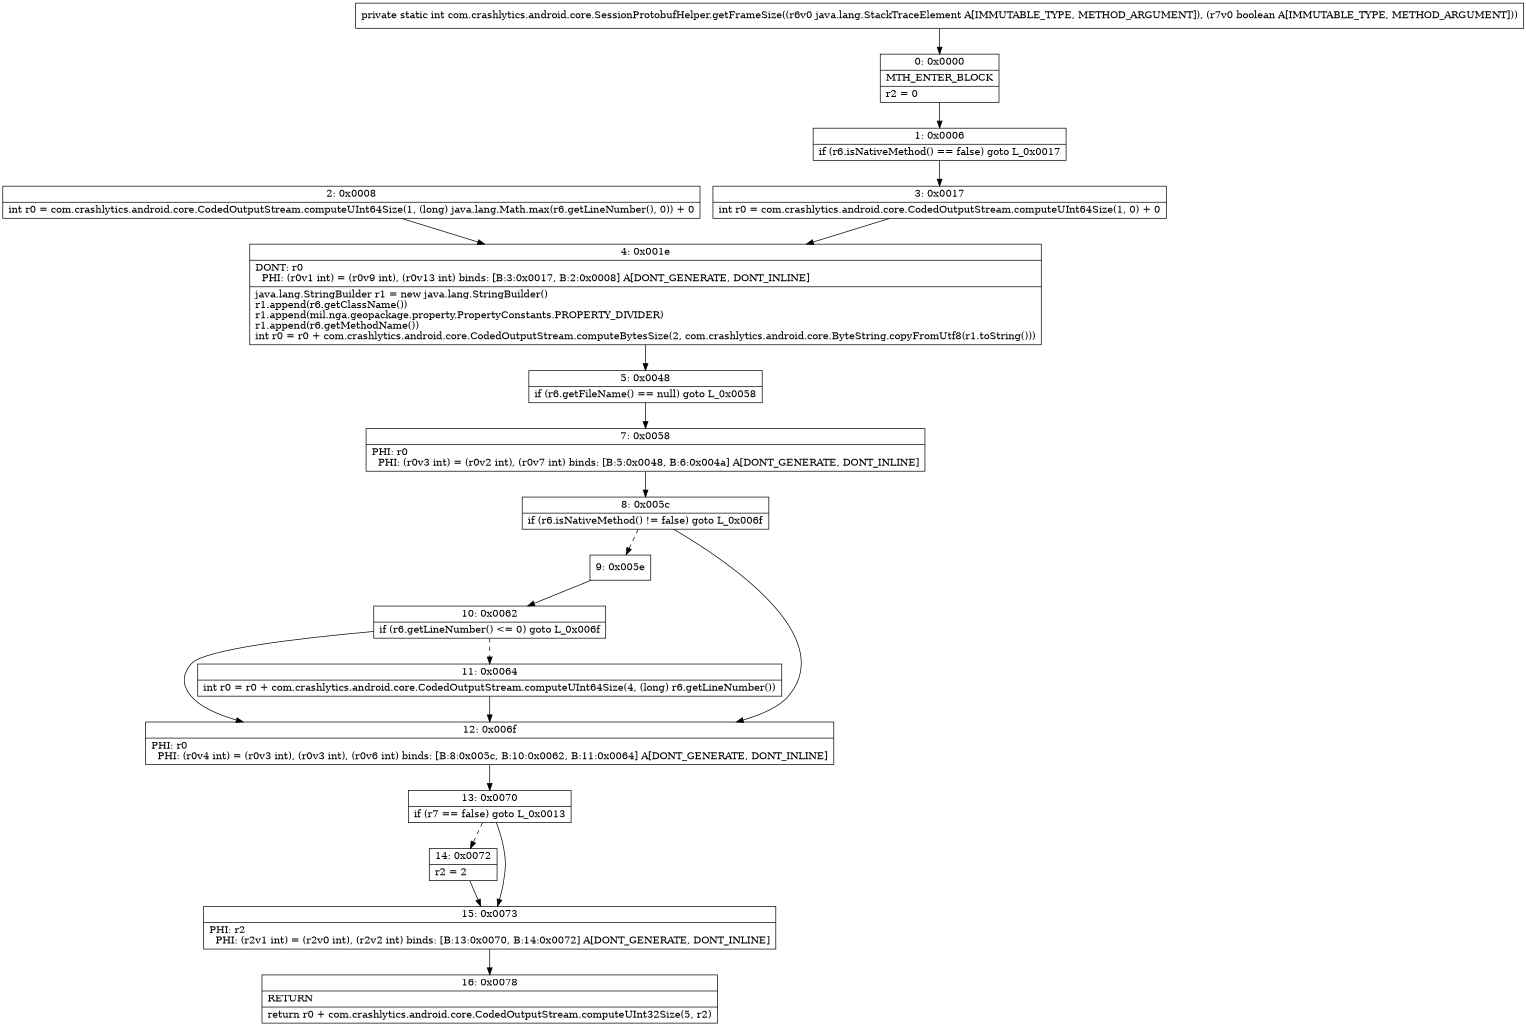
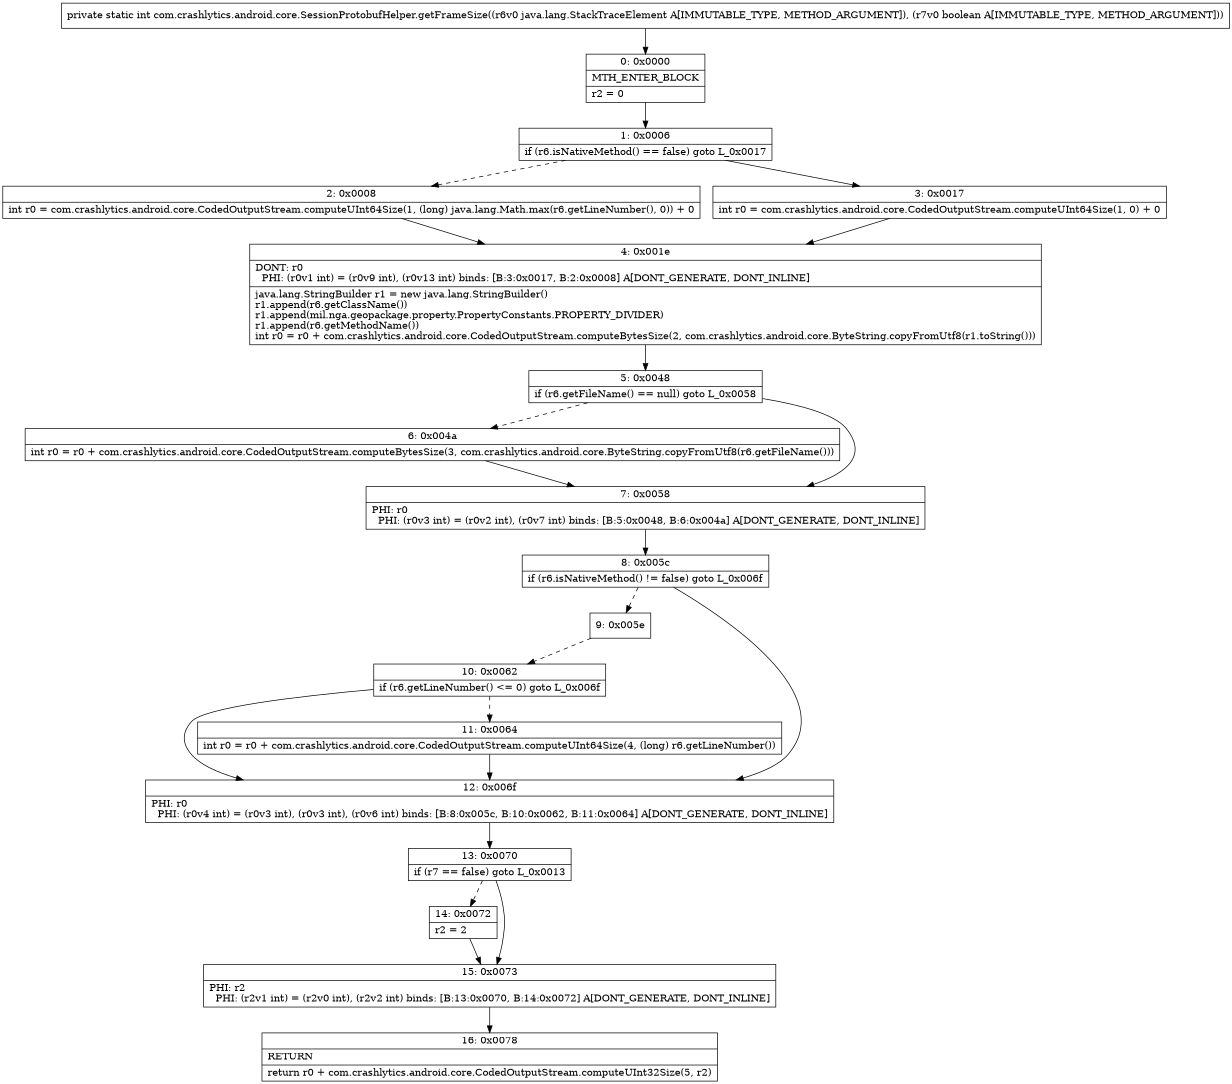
edge "1: 0x0006" -> "2: 0x0008": added
node "6: 0x004a": added
edge "9: 0x005e" -> "10: 0x0062": style solid -> dashed
